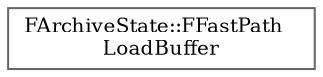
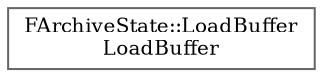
node "FArchiveState::FFastPath LoadBuffer": label "FArchiveState::FFastPath LoadBuffer" -> "FArchiveState::LoadBuffer LoadBuffer"
